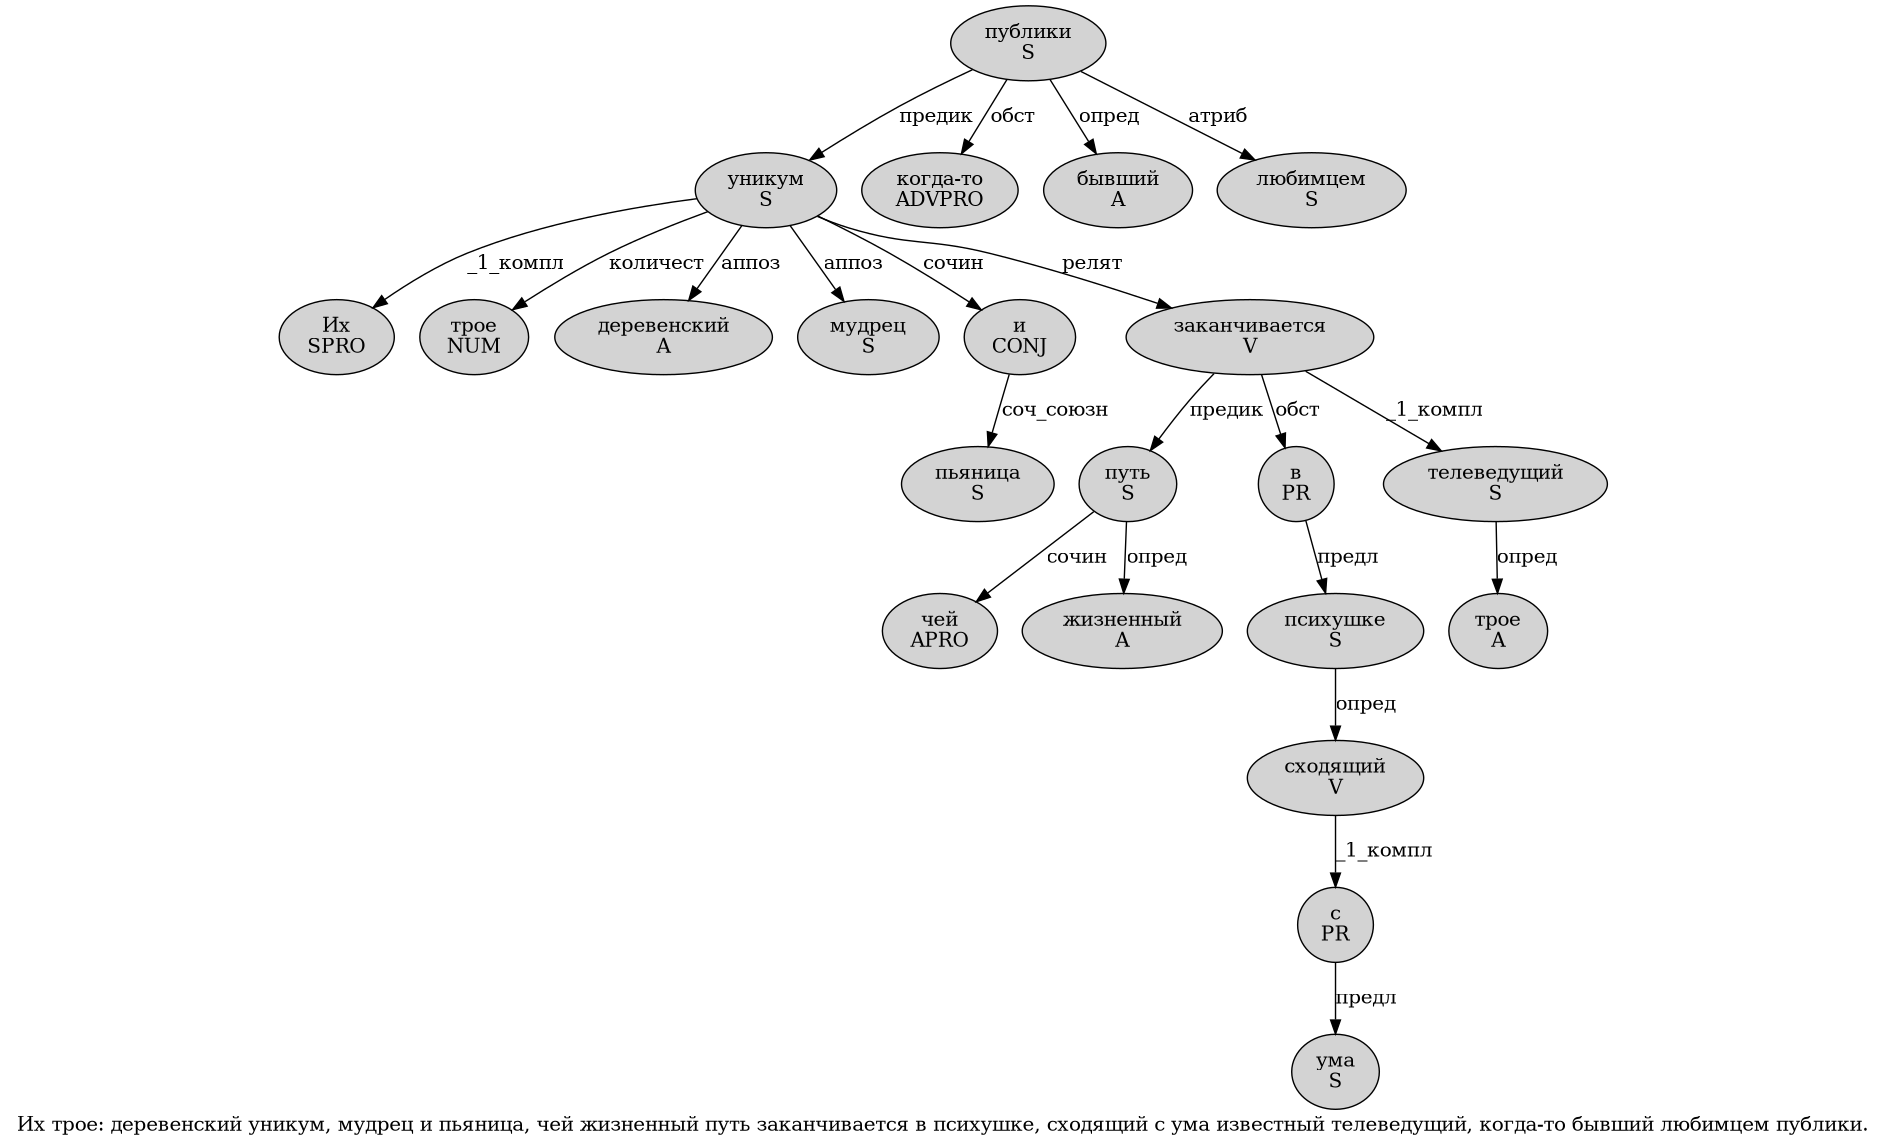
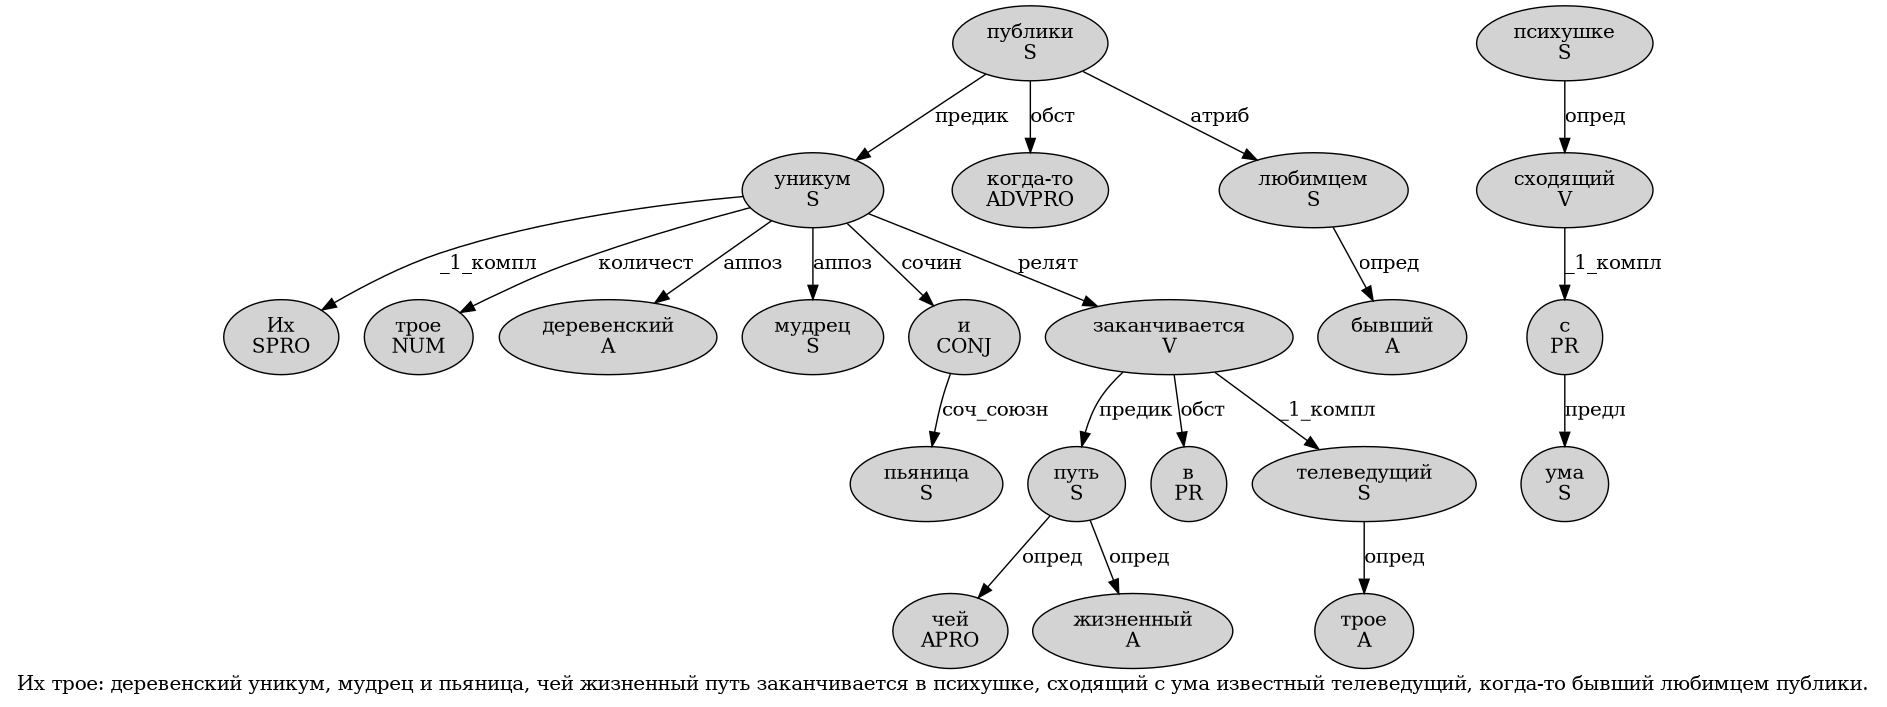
edge "публики S" -> "бывший A": now "любимцем S" -> "бывший A"
edge "в PR" -> "психушке S": removed, label "предл"
edge "путь S" -> "чей APRO": label "сочин" -> "опред"
